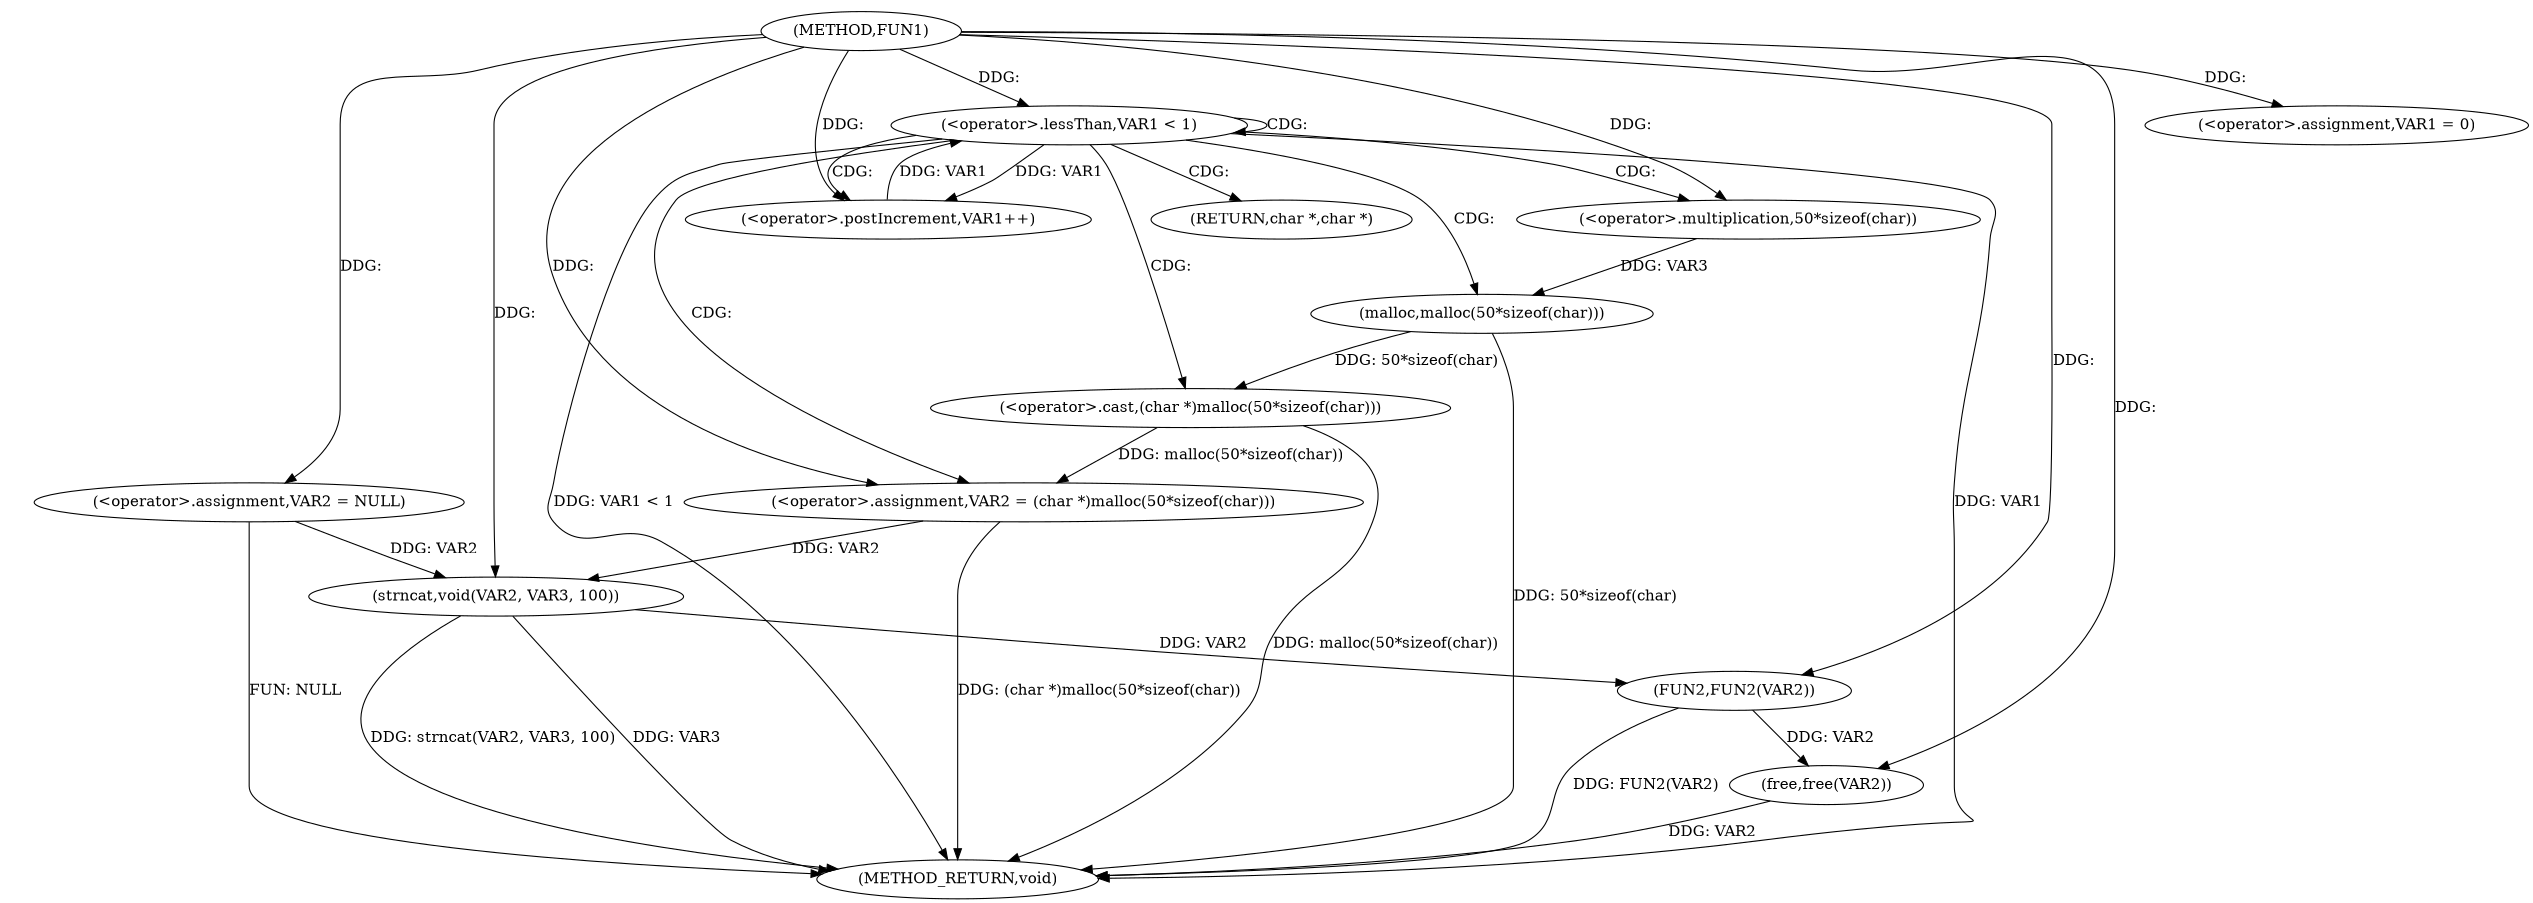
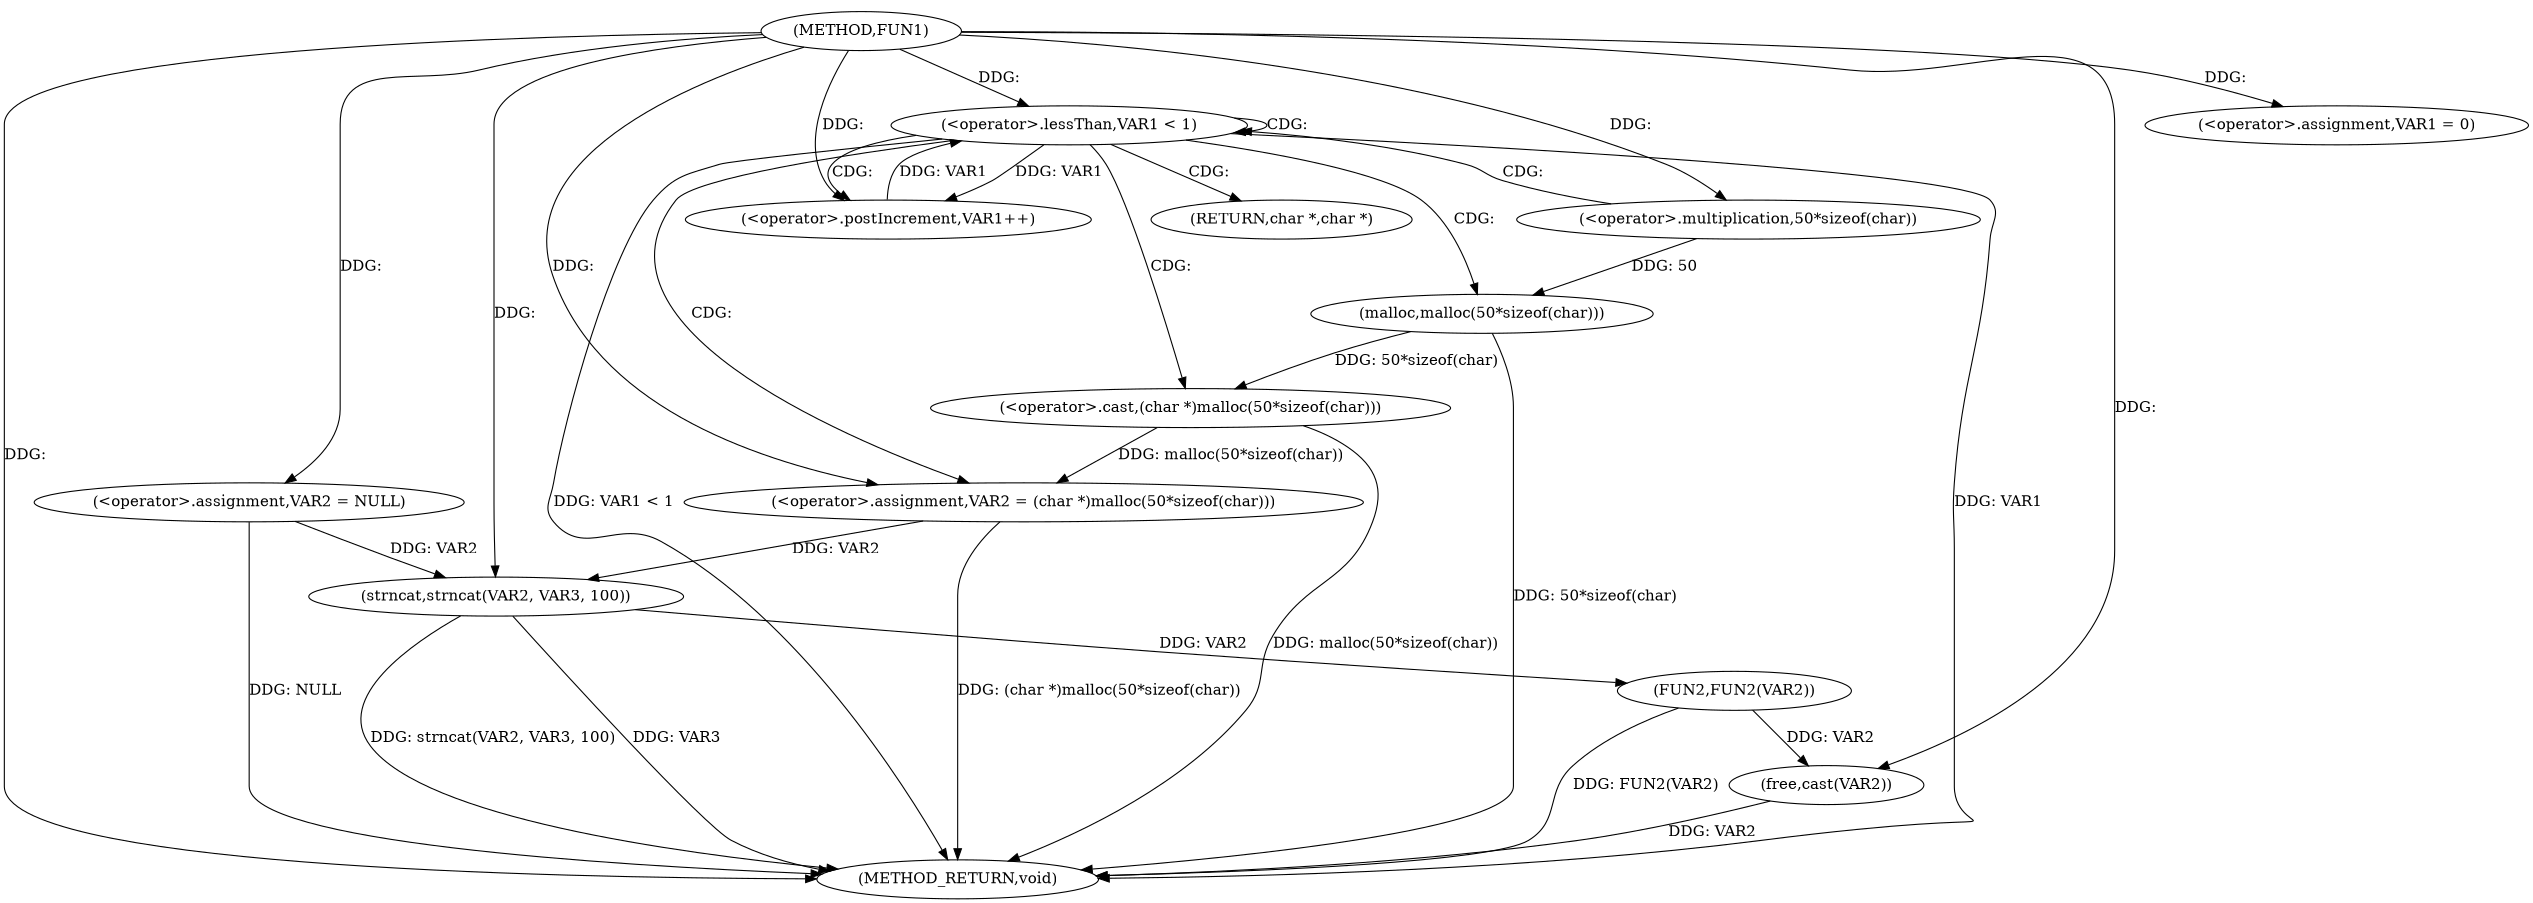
edge "(METHOD,FUN1)" -> "(FUN2,FUN2(VAR2))": now "(METHOD,FUN1)" -> "(METHOD_RETURN,void)"
edge "(<operator>.lessThan,VAR1 < 1)" -> "(<operator>.multiplication,50*sizeof(char))": reversed
edge "(<operator>.multiplication,50*sizeof(char))" -> "(malloc,malloc(50*sizeof(char)))": label "DDG: VAR3" -> "DDG: 50"
node "(strncat,void(VAR2, VAR3, 100))": label "(strncat,void(VAR2, VAR3, 100))" -> "(strncat,strncat(VAR2, VAR3, 100))"
edge "(<operator>.assignment,VAR2 = NULL)" -> "(METHOD_RETURN,void)": label "FUN: NULL" -> "DDG: NULL"
node "(free,free(VAR2))": label "(free,free(VAR2))" -> "(free,cast(VAR2))"
